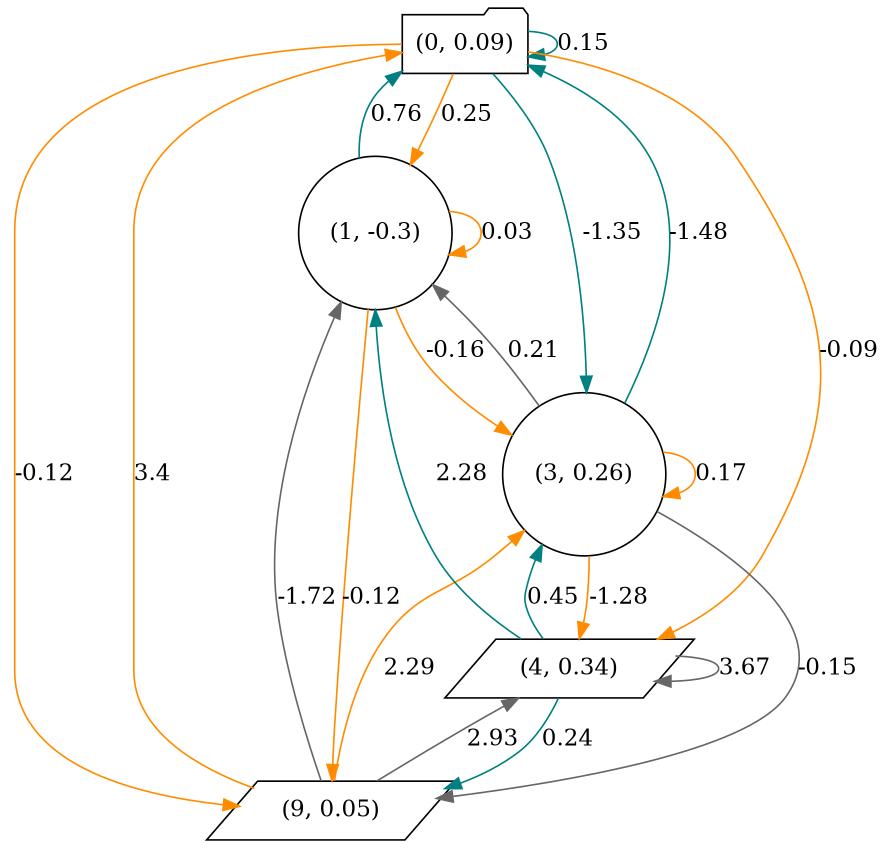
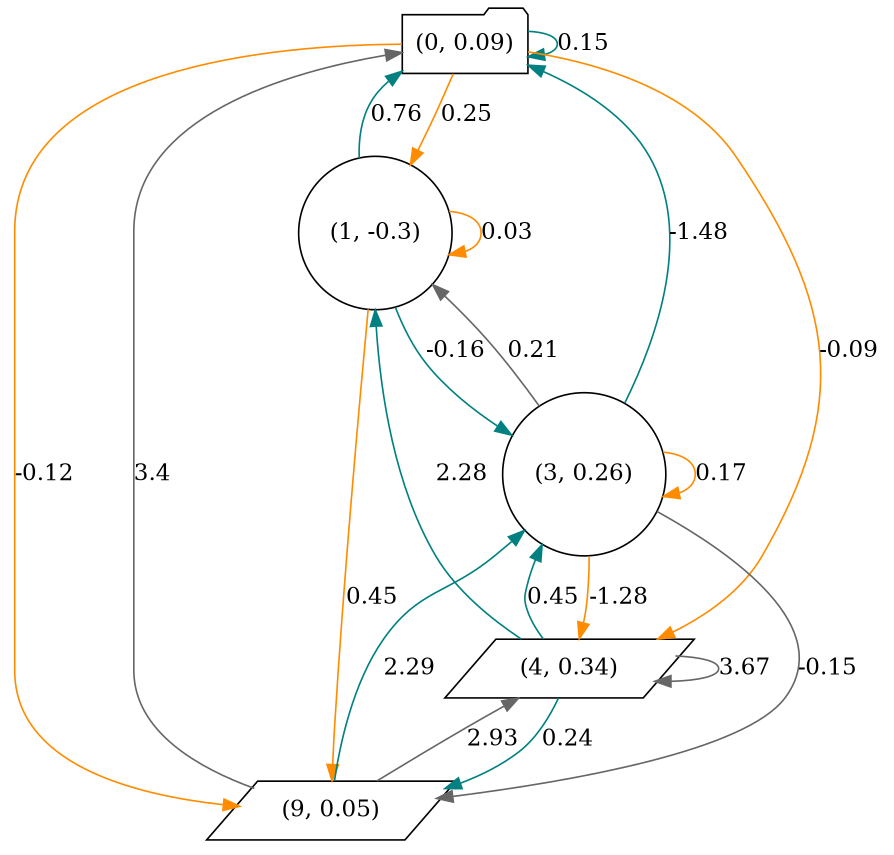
edge "(0, 0.09)" -> "(3, 0.26)": removed, label "-1.35"
edge "(9, 0.05)" -> "(0, 0.09)": color darkorange -> gray40
edge "(1, -0.3)" -> "(3, 0.26)": color darkorange -> teal
edge "(9, 0.05)" -> "(1, -0.3)": removed, label "-1.72"
edge "(1, -0.3)" -> "(9, 0.05)": label "-0.12" -> "0.45"
edge "(9, 0.05)" -> "(3, 0.26)": color darkorange -> teal
